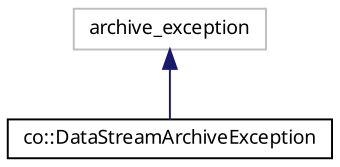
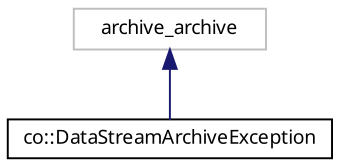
node "archive_exception": label "archive_exception" -> "archive_archive"
